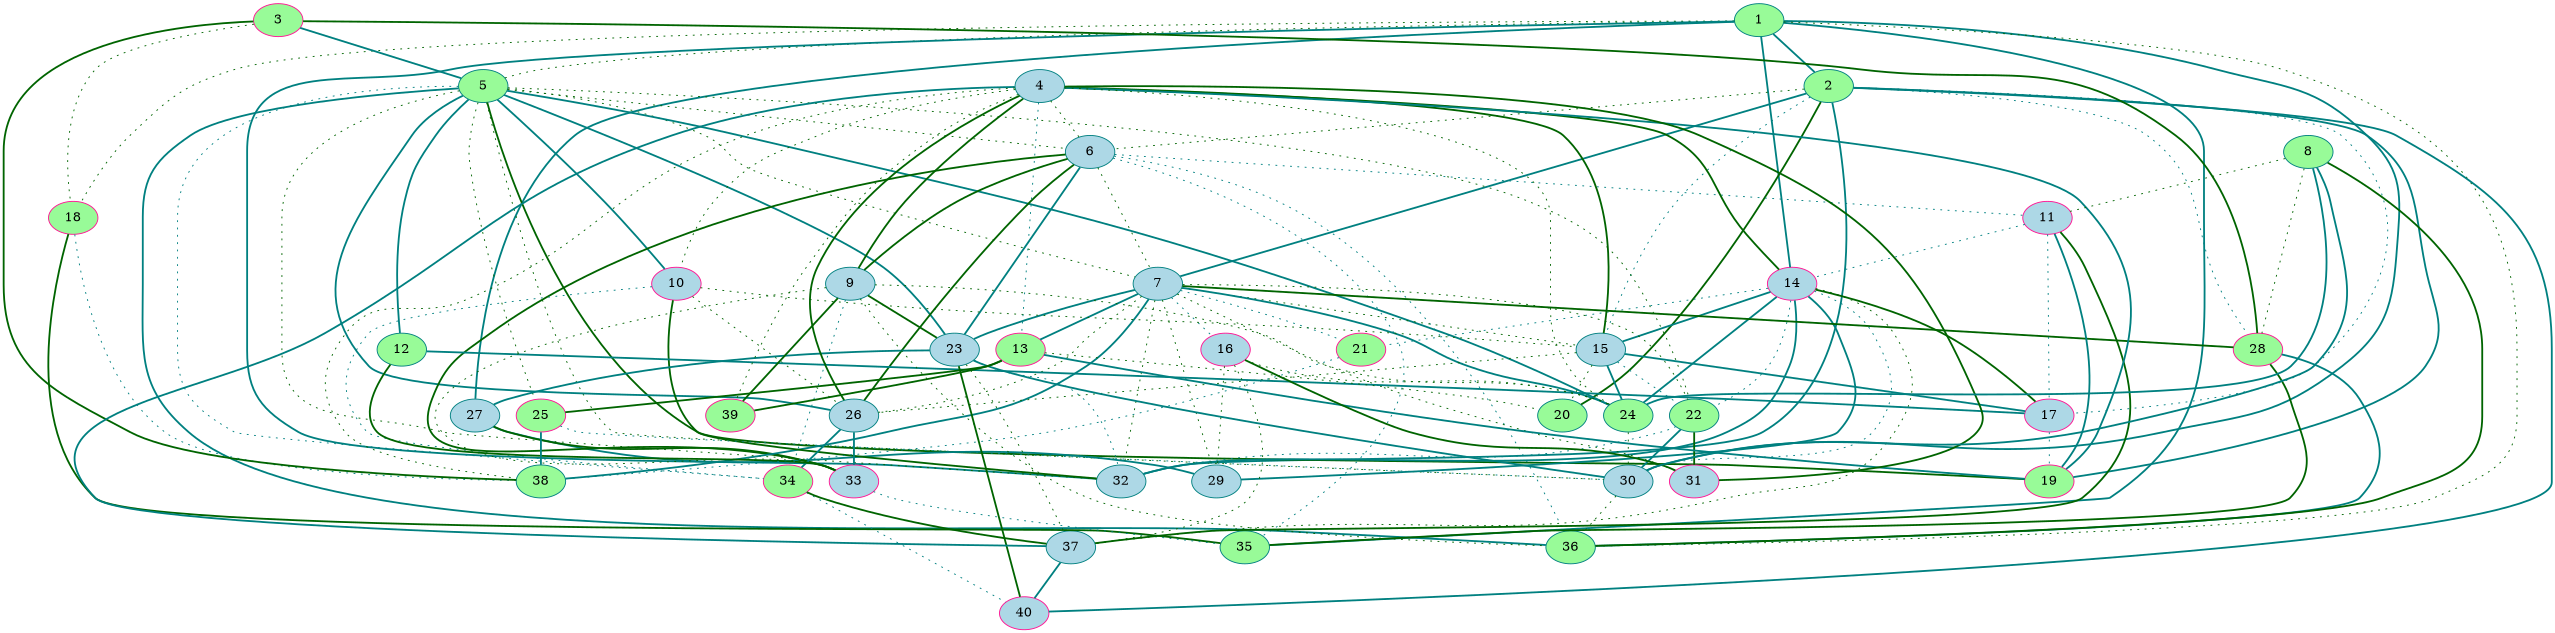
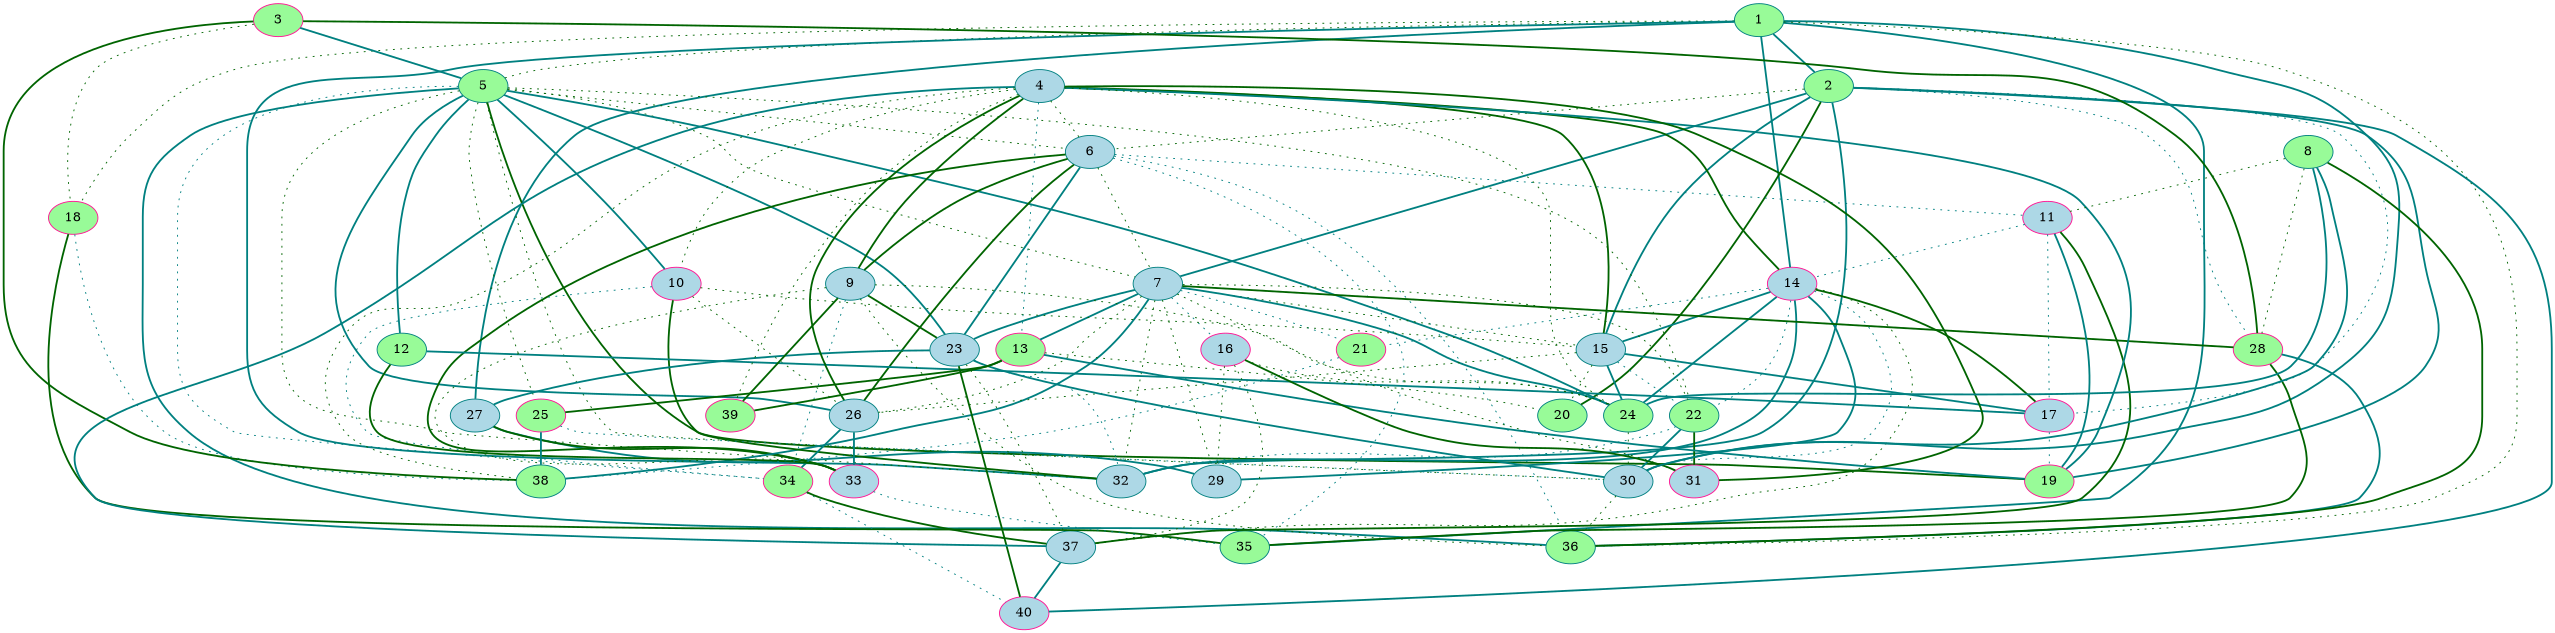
edge "2" -- "15": style dotted -> bold
